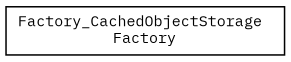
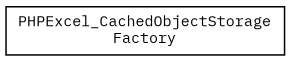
node "Factory_CachedObjectStorage Factory": label "Factory_CachedObjectStorage Factory" -> "PHPExcel_CachedObjectStorage Factory"
